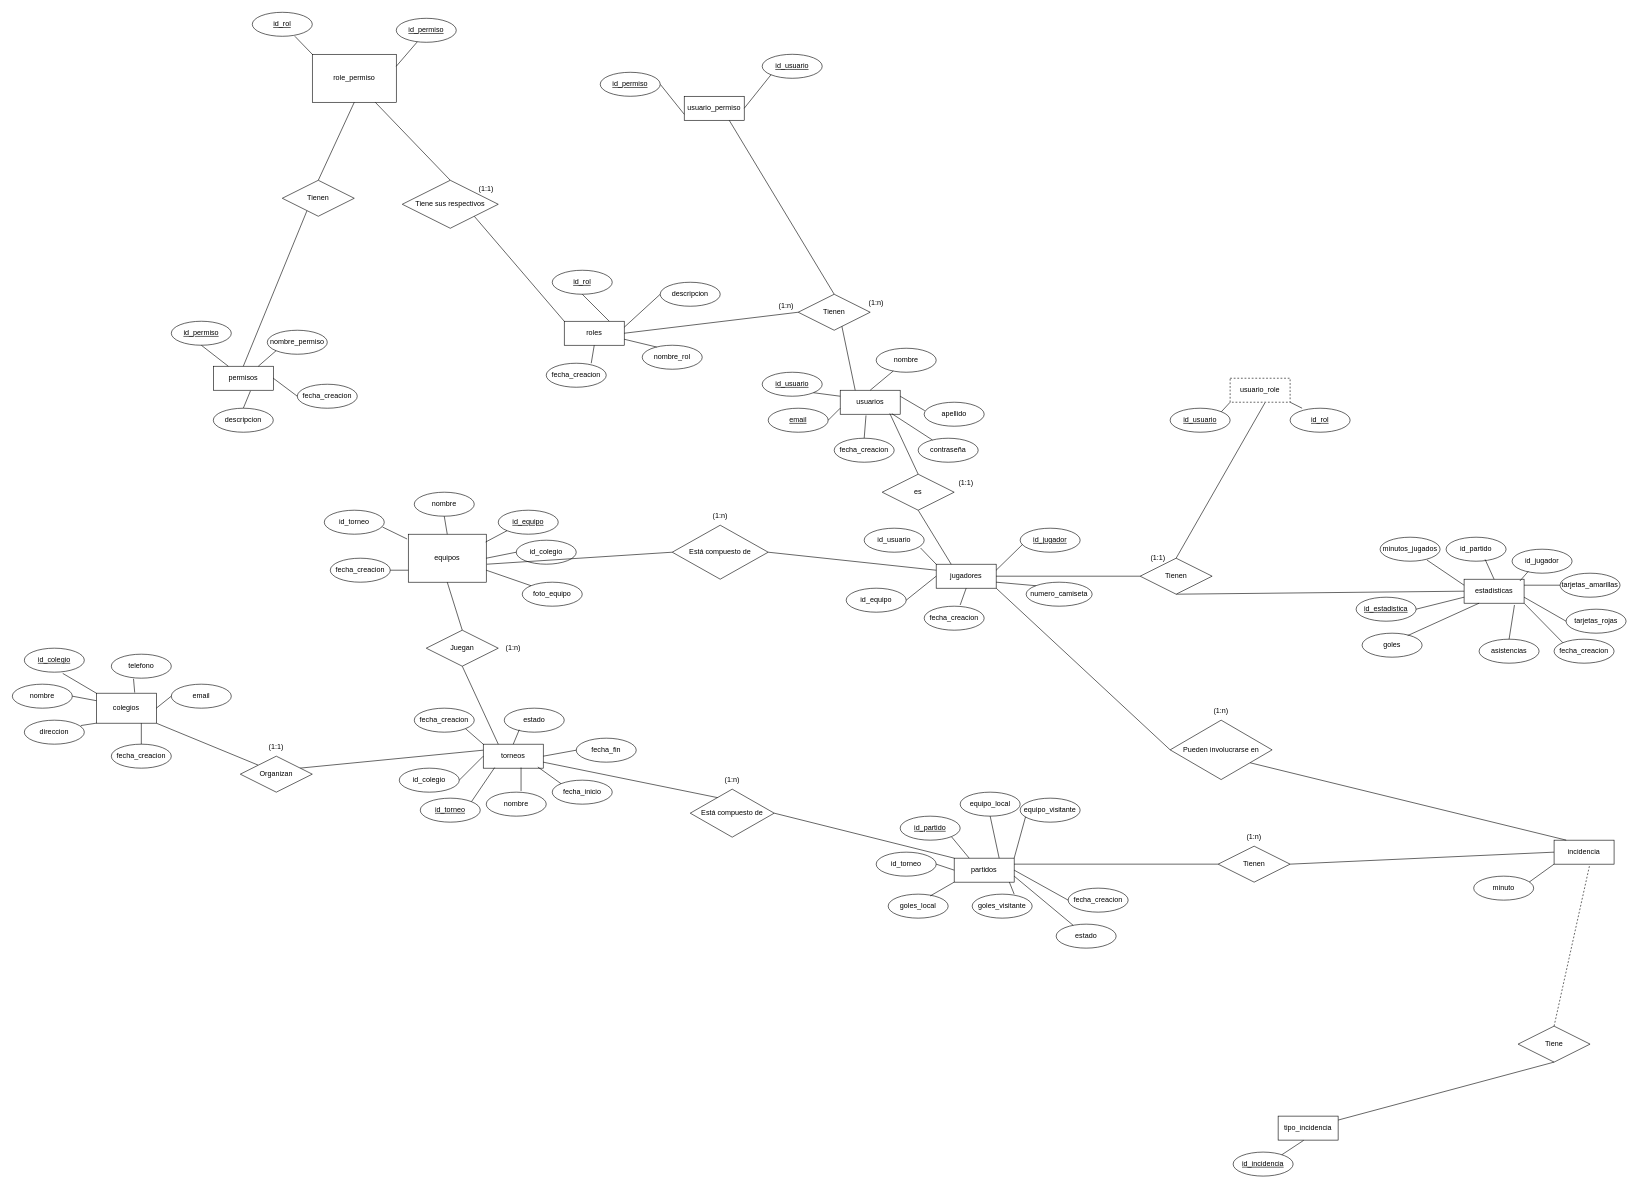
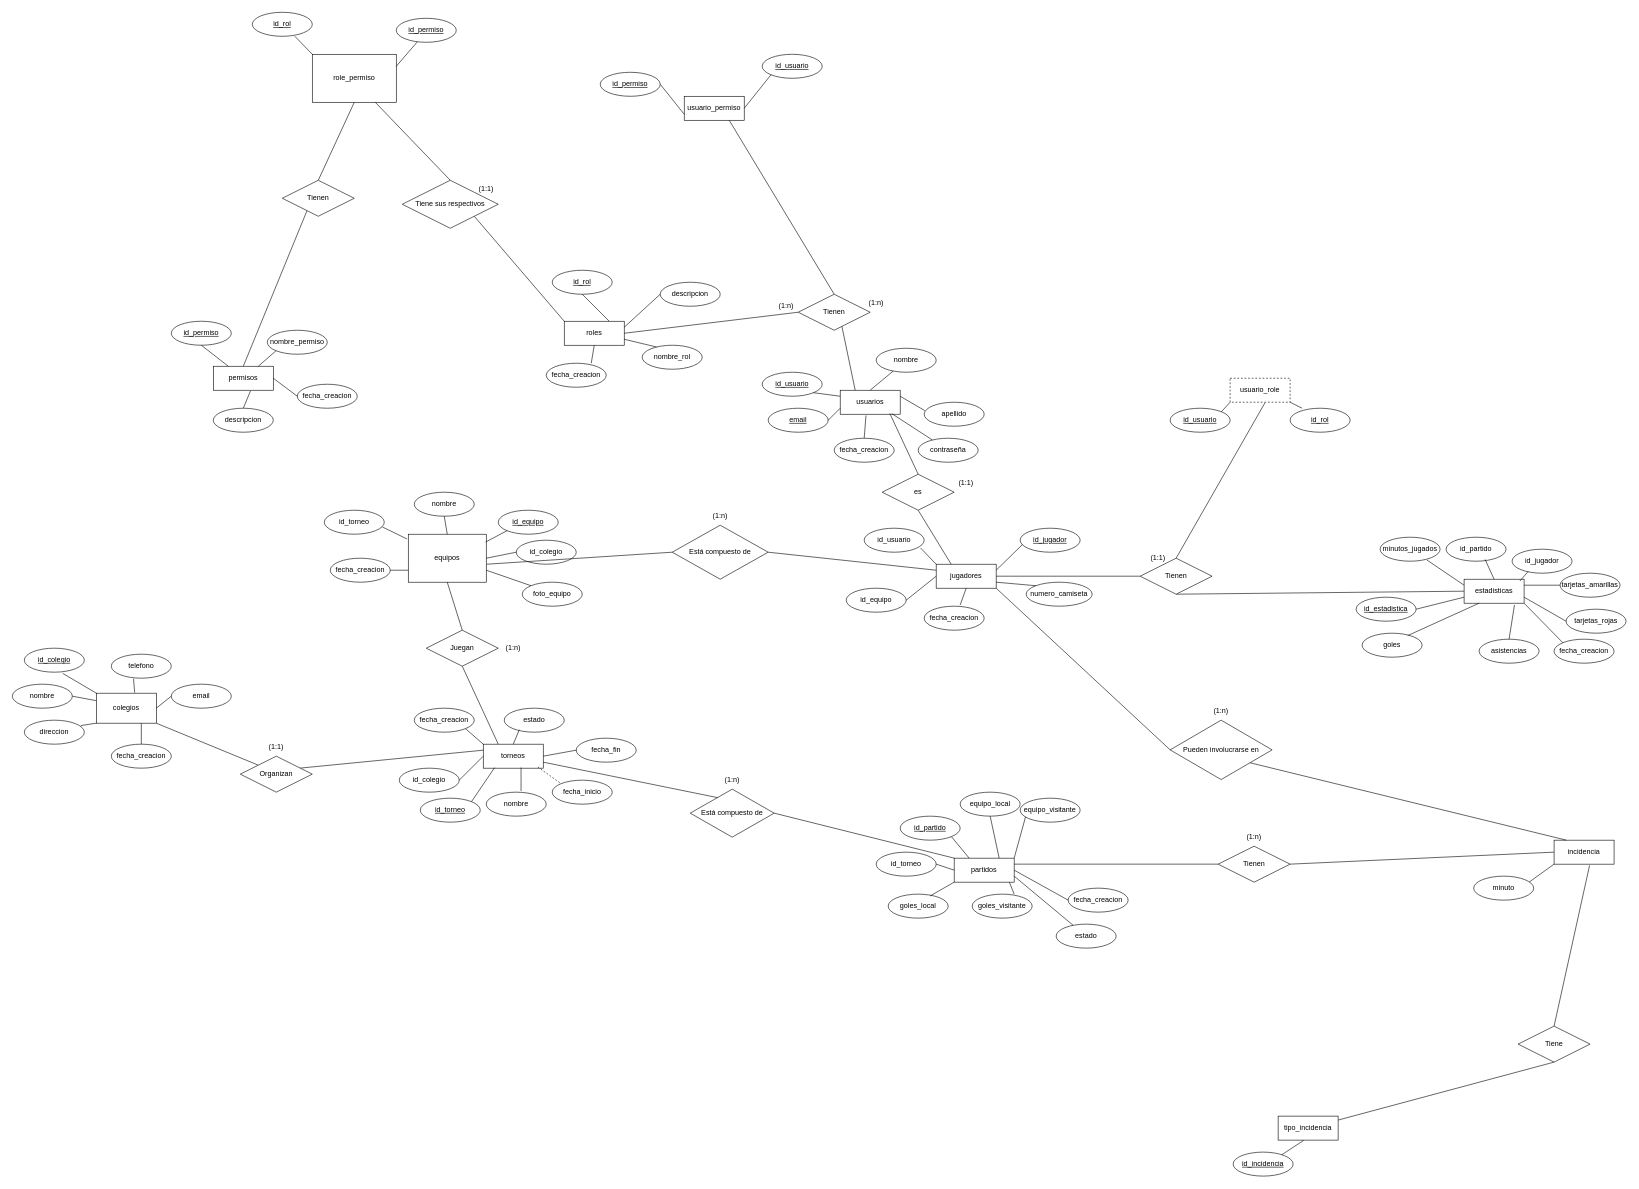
edge "torneos" -- "fecha_inicio": style solid -> dashed
edge "incidencia" -- "Tiene": style dashed -> solid
